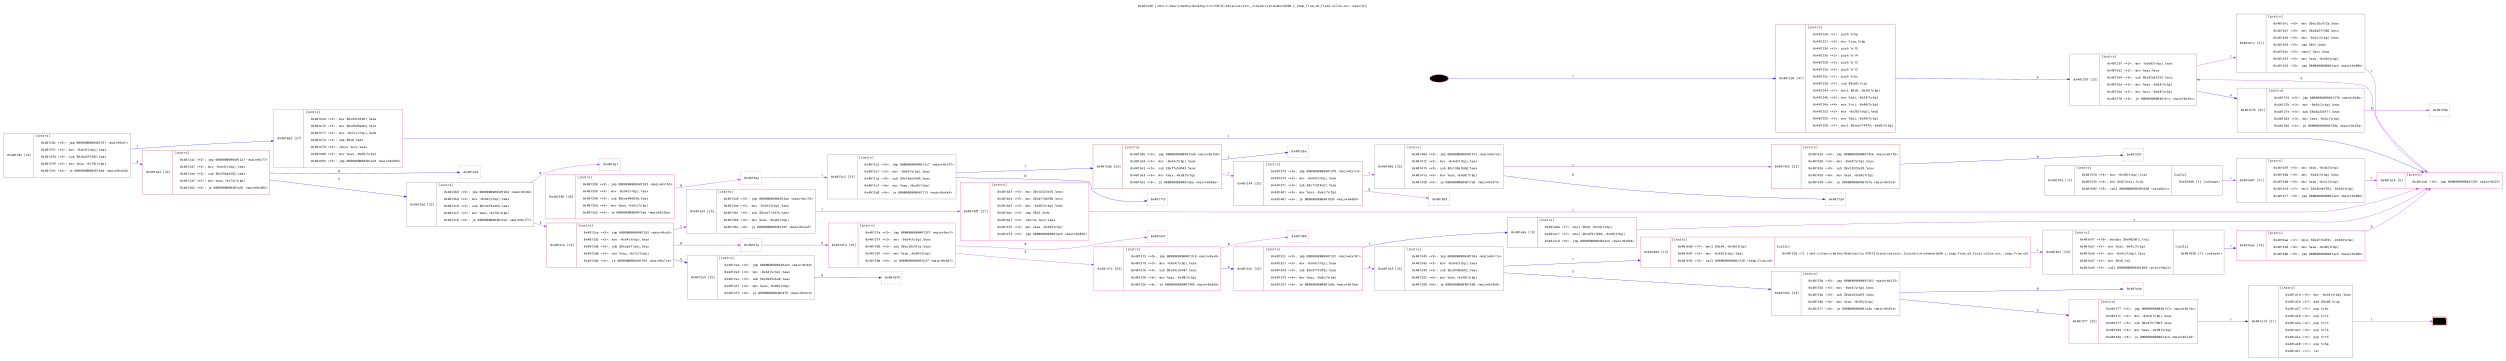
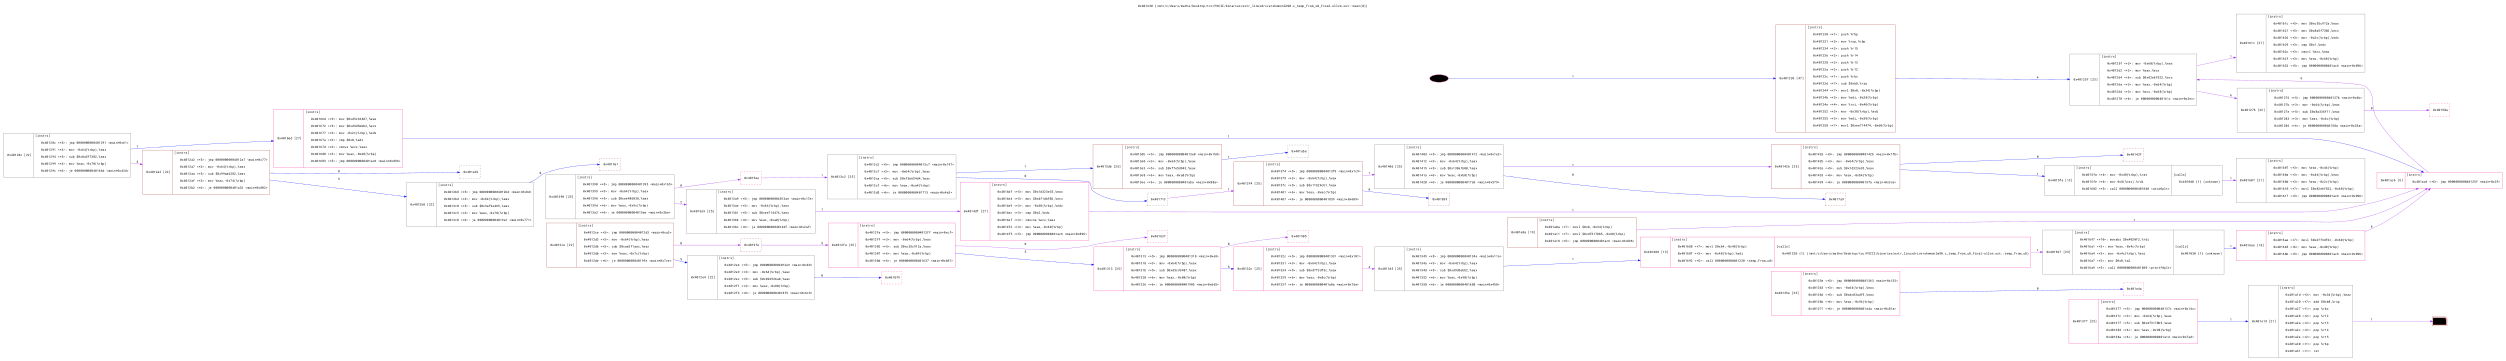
edge "0x40125f [23]" -> "0x401276 [22]": color blue -> purple
edge "0x40161c [27]" -> "0x401ac6 [5]": removed, label "1"
edge "0x4012b8 [22]" -> "0x4019a1": color purple -> blue
edge "0x401426 [25]" -> "0x4015fa [13]": added, label "1"
edge "0x4013db [25]" -> "0x4013f4 [25]": now "0x401713" -> "0x4013f4 [25]"
edge "0x401607 [21]" -> "0x401ac6 [5]": removed, label "1"
edge "0x4013f4 [25]" -> "0x401839": color purple -> blue
node "0x401390 [25]": color deeppink -> gray40
edge "0x4012b8 [22]" -> "0x4012ce [22]": removed, label "5"
edge "0x4012ce [22]" -> "0x4013a9 [25]": now "0x401390 [25]" -> "0x4013a9 [25]"
edge "0x40132c [25]" -> "0x401a0a [19]": removed, label "1"
edge "0x4012fa [25]" -> "0x401313 [25]": color purple -> blue
edge "0x401345 [25]" -> "0x40135e [25]": removed, label "3"
edge "0x40135e [25]" -> "0x401377 [25]": removed, label "3"
